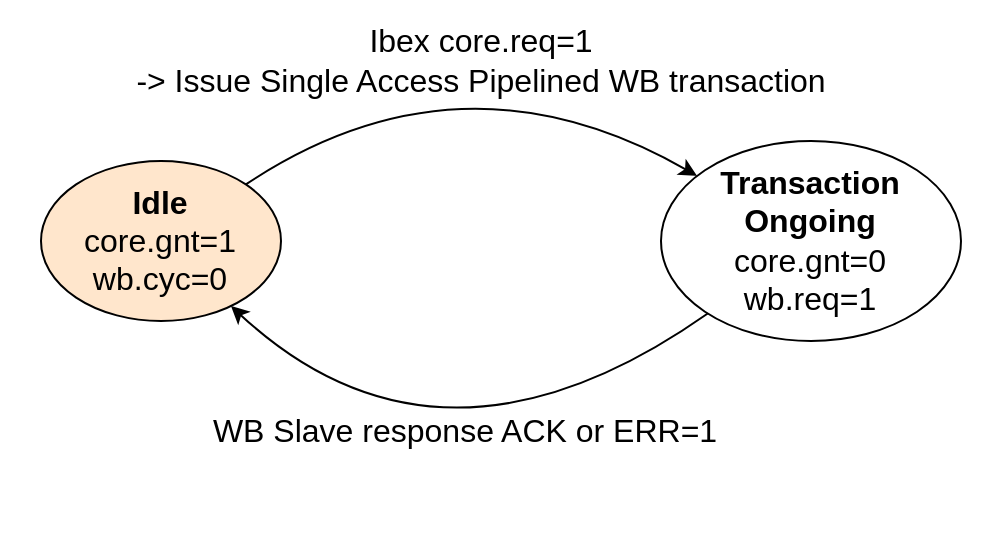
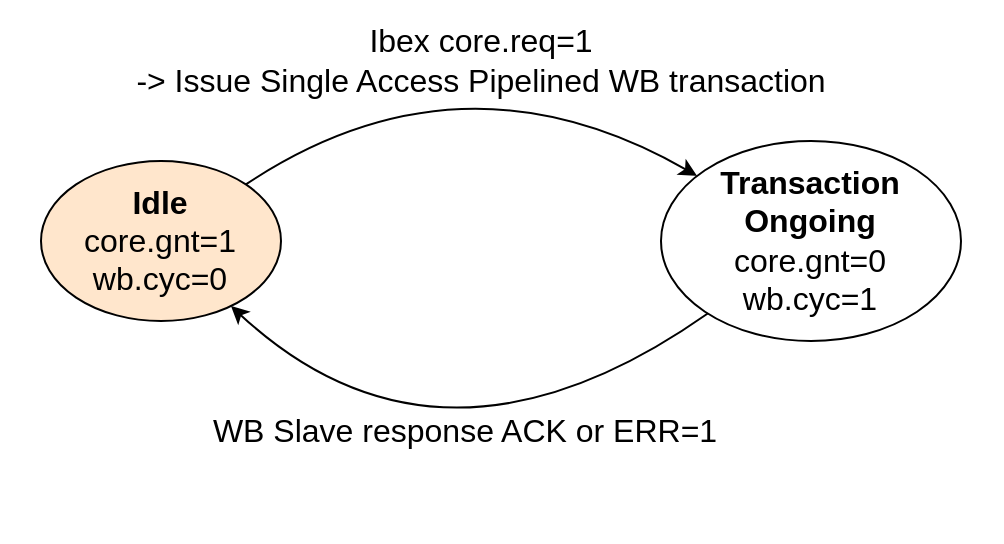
node "Transaction Ongoing core.gnt=0 wb.req=1": label "Transaction Ongoing core.gnt=0 wb.req=1" -> "Transaction Ongoing core.gnt=0 wb.cyc=1"
